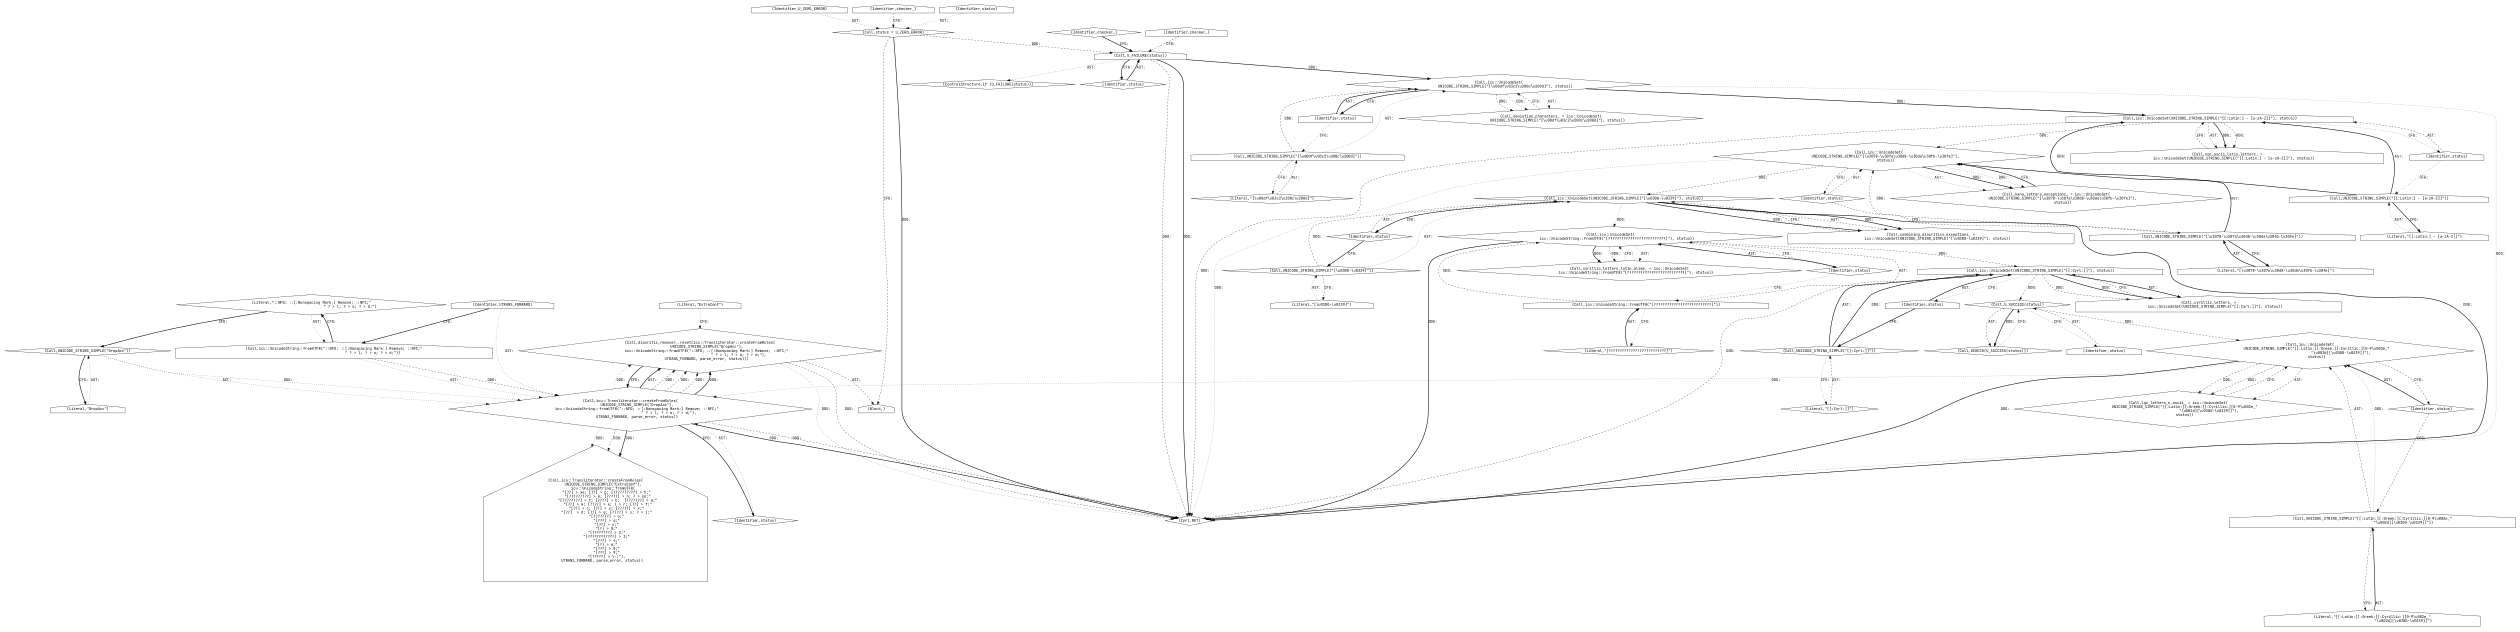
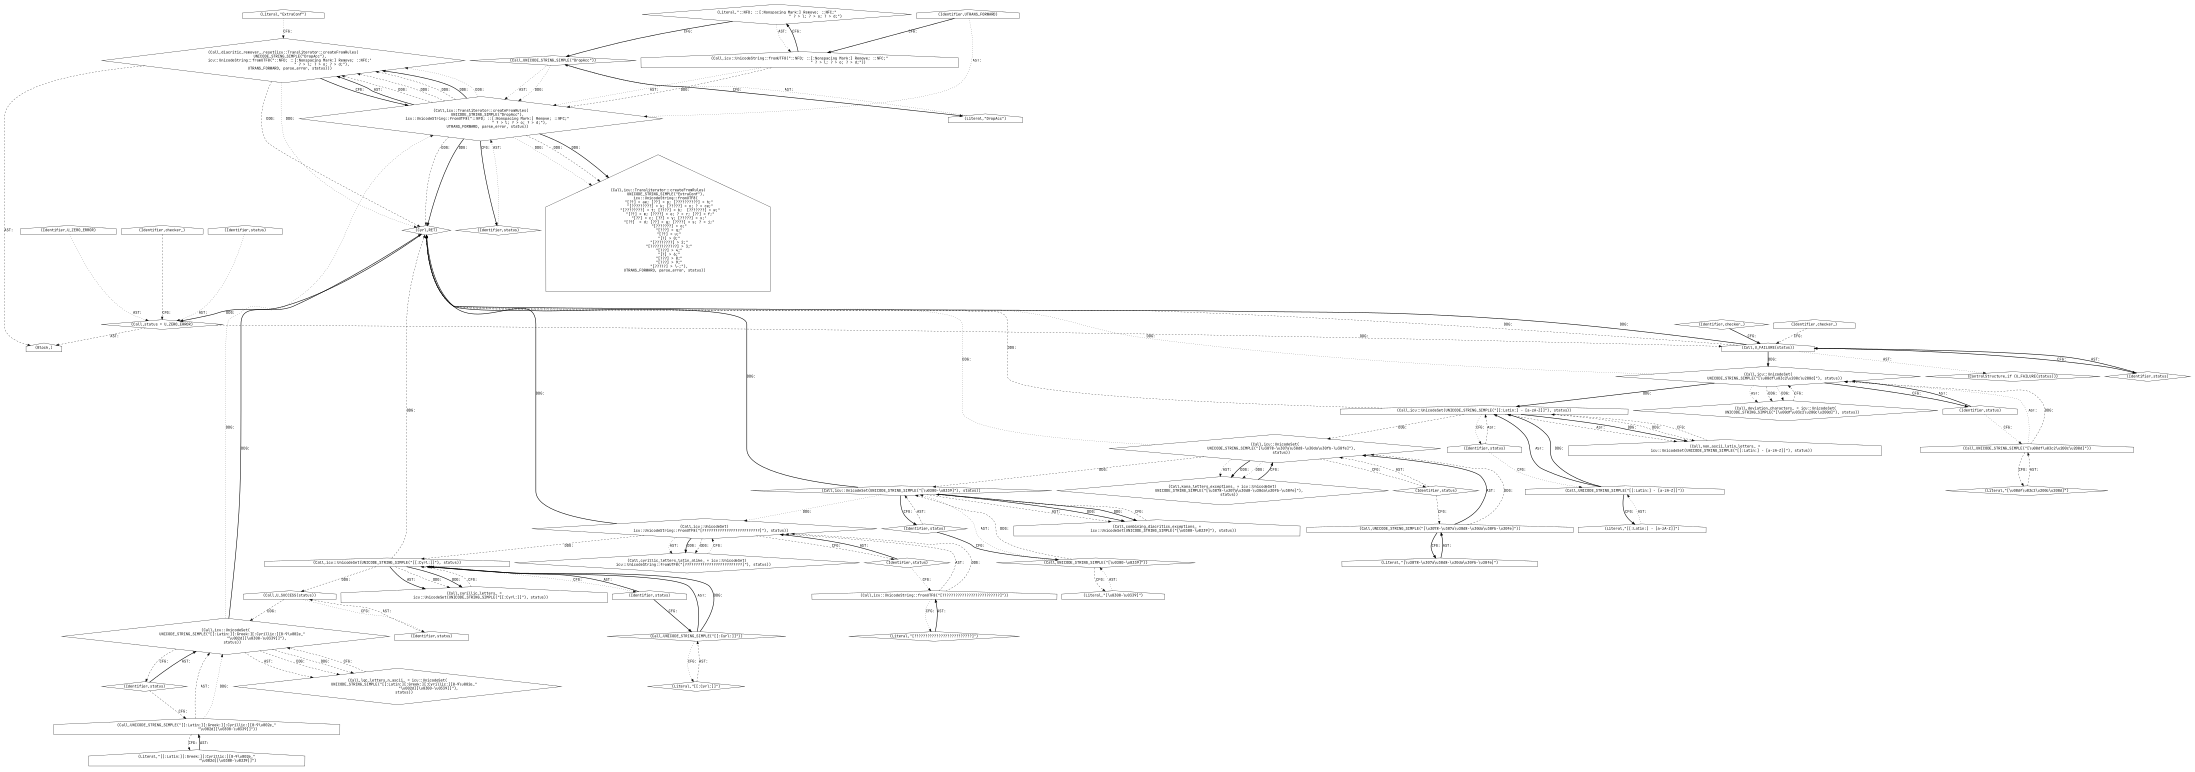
edge "(Call,status = U_ZERO_ERROR)" -> "(Block,)": label "CFG: " -> "AST: "
node "(Call,U_SUCCESS(status))": shape diamond -> house
node "(Call,DCHECK(U_SUCCESS(status)))": removed
edge "(Call,status = U_ZERO_ERROR)" -> "(Cyrl,RET)": reversed
